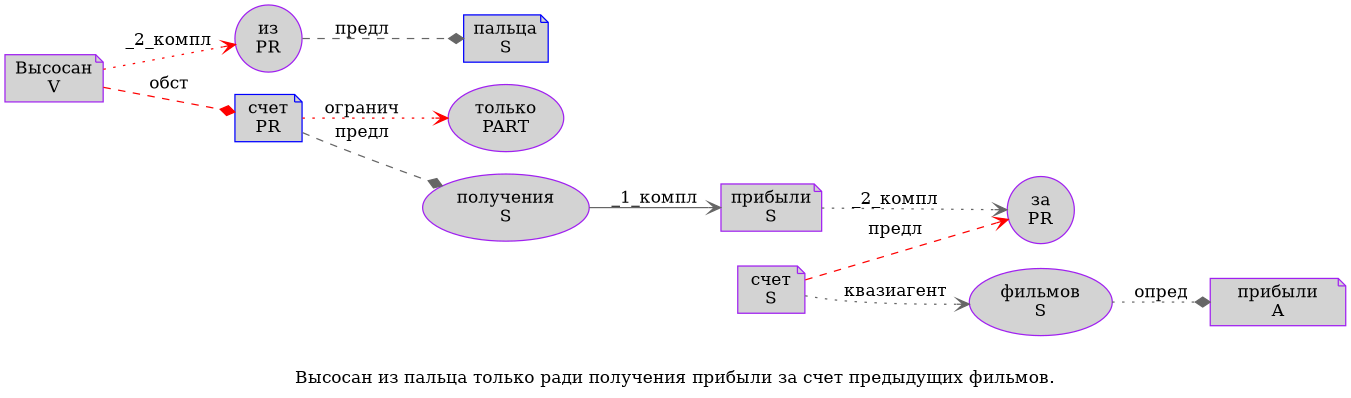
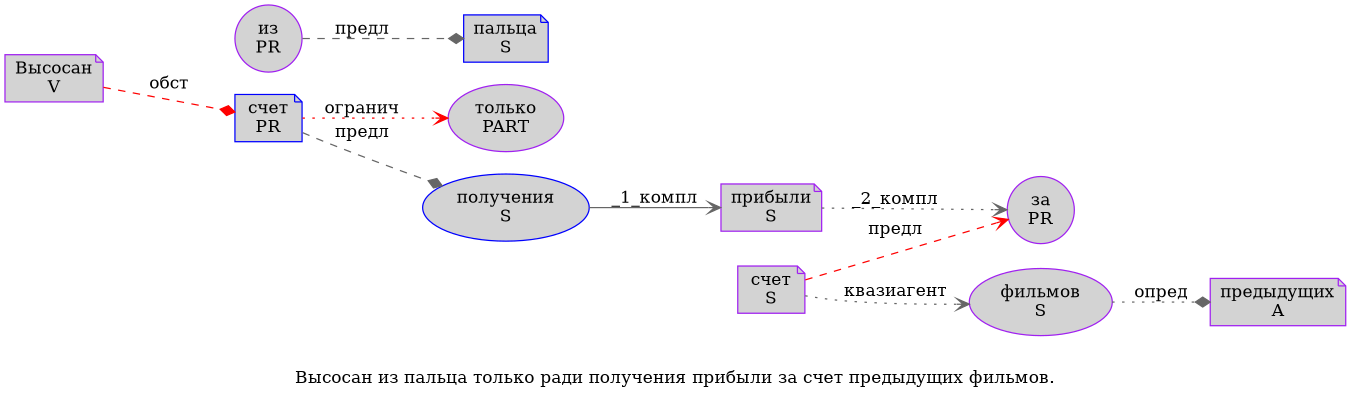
edge "Высосан V" -> "из PR": removed, label "_2_компл"
node "получения S": color purple -> blue
node "прибыли A": label "прибыли A" -> "предыдущих A"
